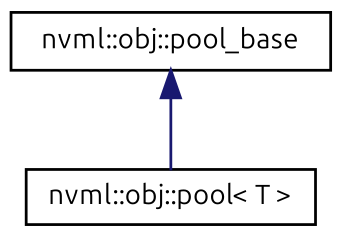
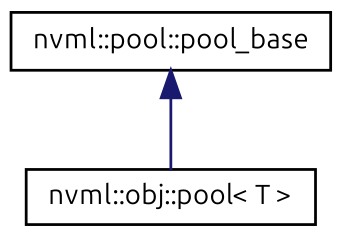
node "nvml::obj::pool_base": label "nvml::obj::pool_base" -> "nvml::pool::pool_base"
